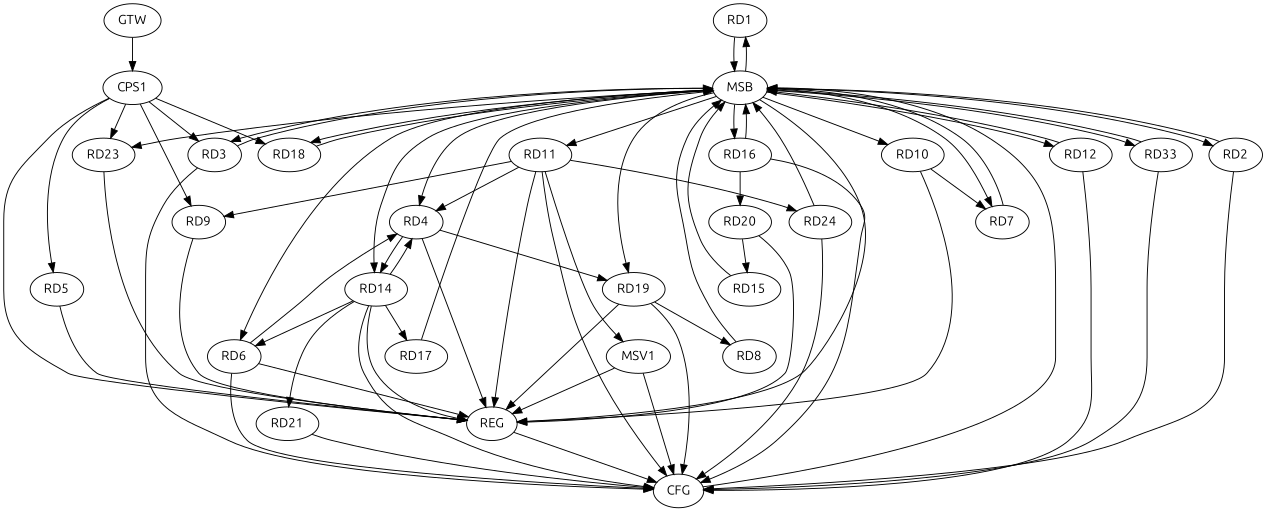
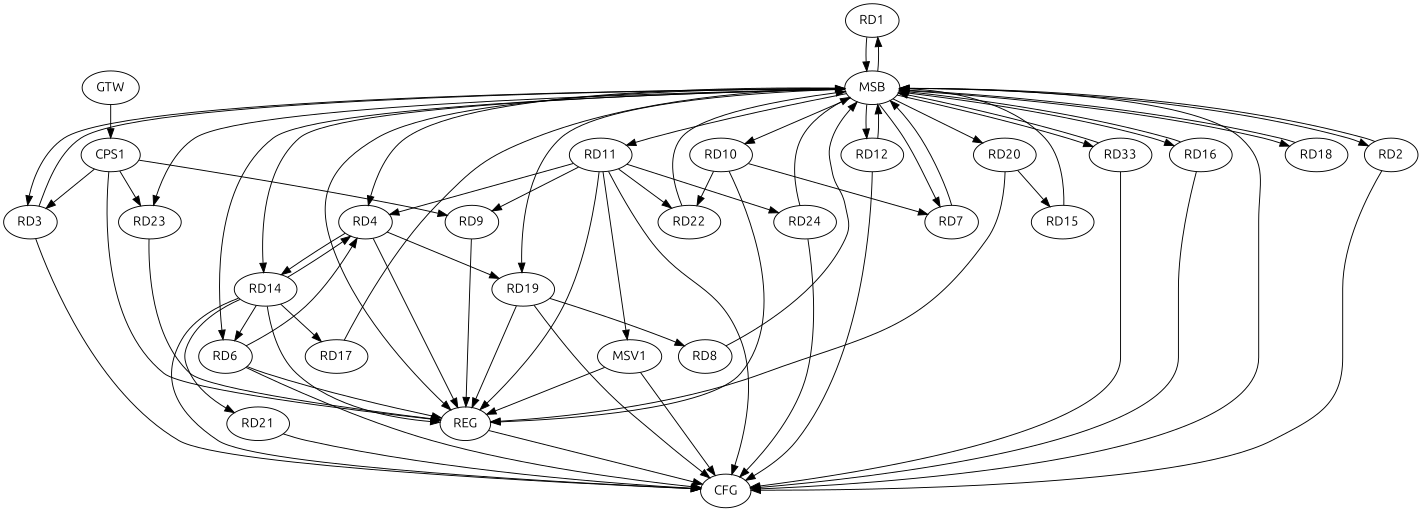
edge "CPS1" -> "RD18": removed
edge "RD16" -> "RD20": now "MSB" -> "RD20"
node "RD22": added
node "RD5": removed
